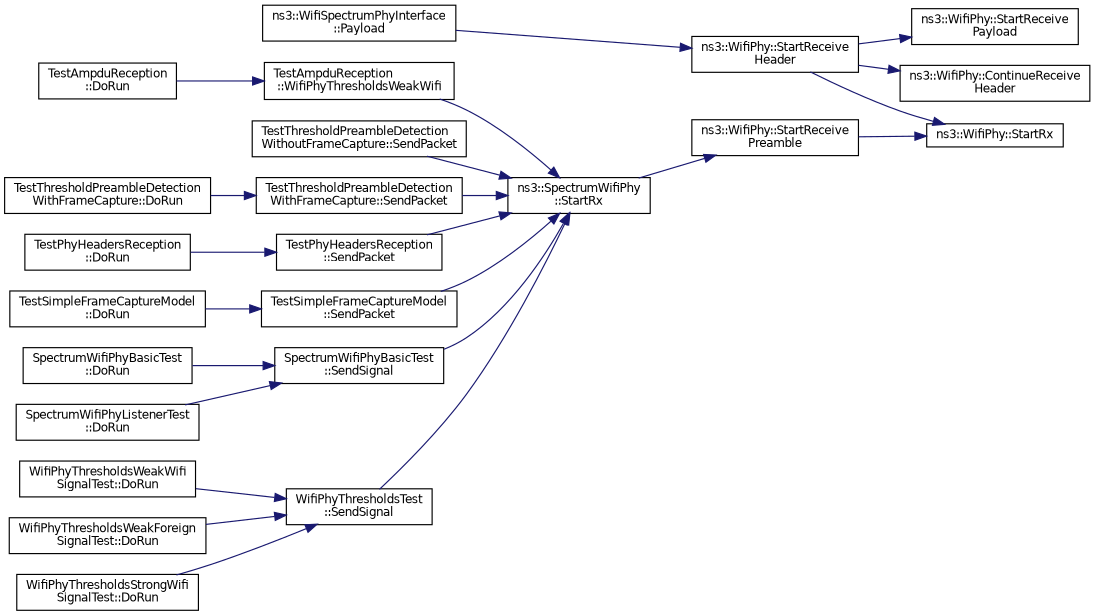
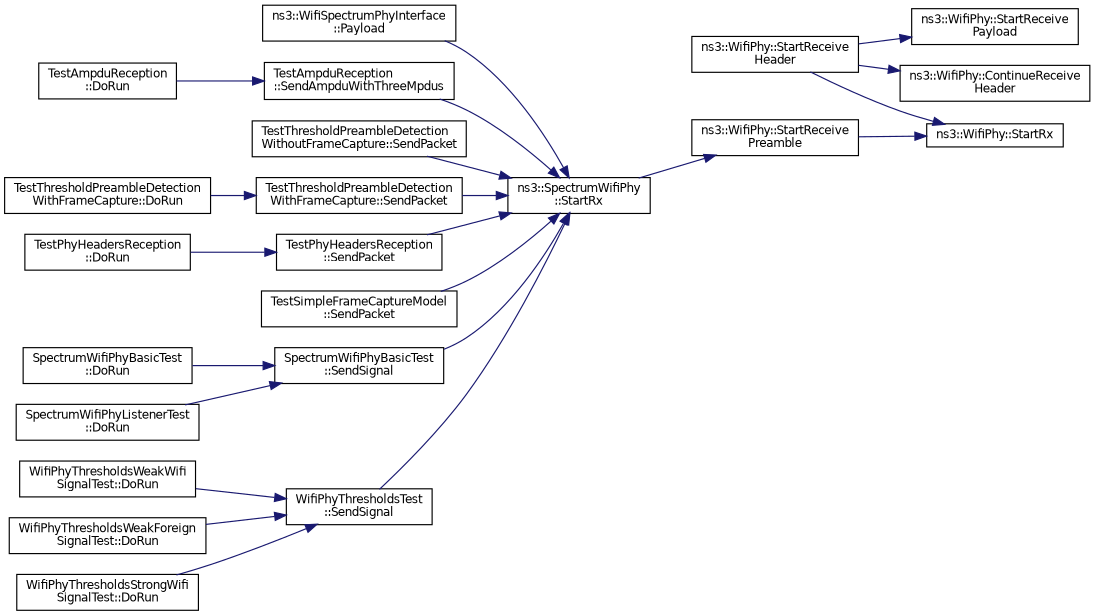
edge "ns3::WifiSpectrumPhyInterface ::Payload" -> "ns3::WifiPhy::StartReceive Header": now "ns3::WifiSpectrumPhyInterface ::Payload" -> "ns3::SpectrumWifiPhy ::StartRx"
node "TestAmpduReception ::WifiPhyThresholdsWeakWifi": label "TestAmpduReception ::WifiPhyThresholdsWeakWifi" -> "TestAmpduReception ::SendAmpduWithThreeMpdus"
node "TestSimpleFrameCaptureModel ::DoRun": removed
